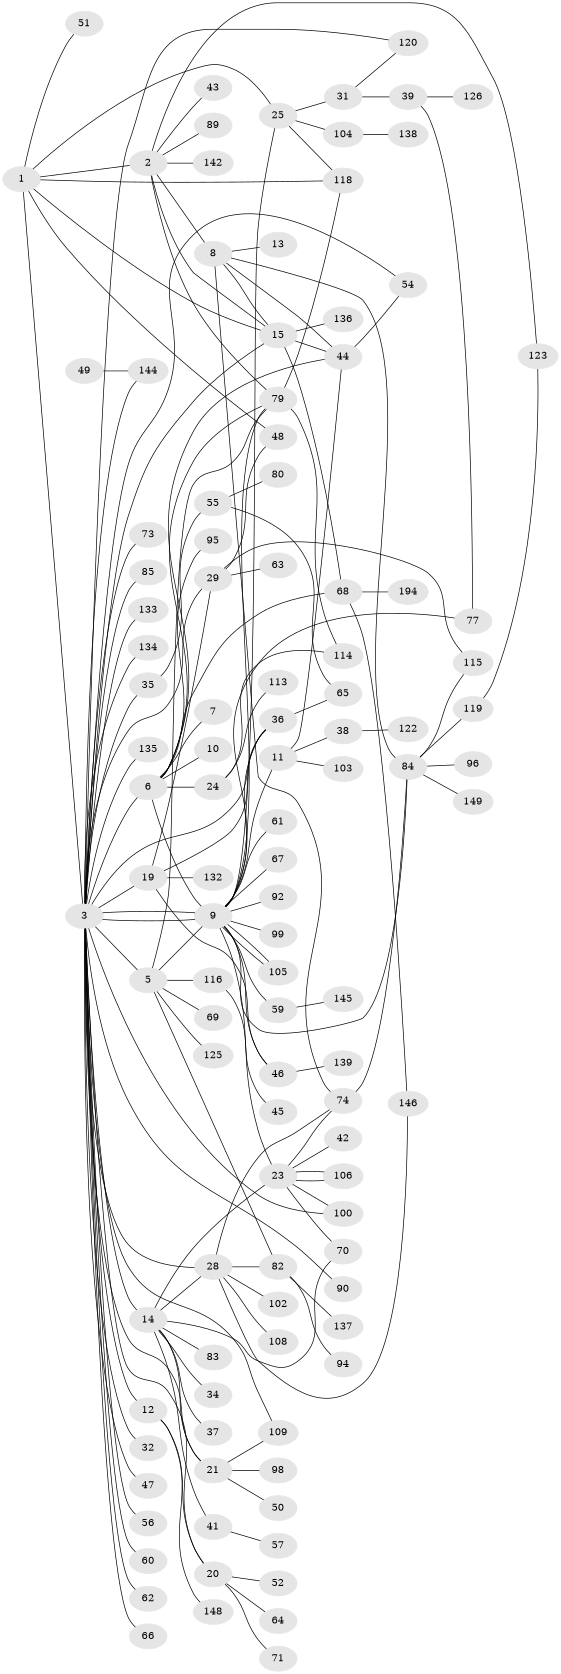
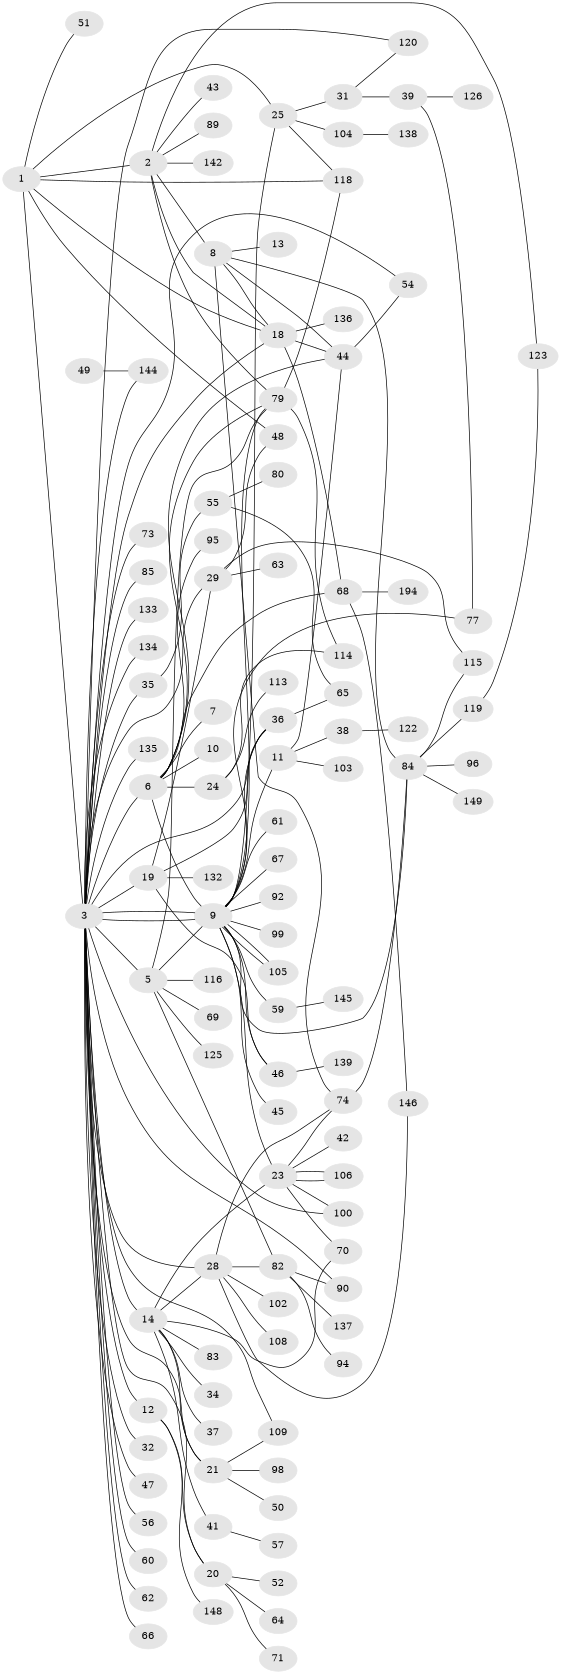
node "15": label "15" -> "18"
edge "116" -- "45": now "9" -- "45"
edge "82" -- "90": added
